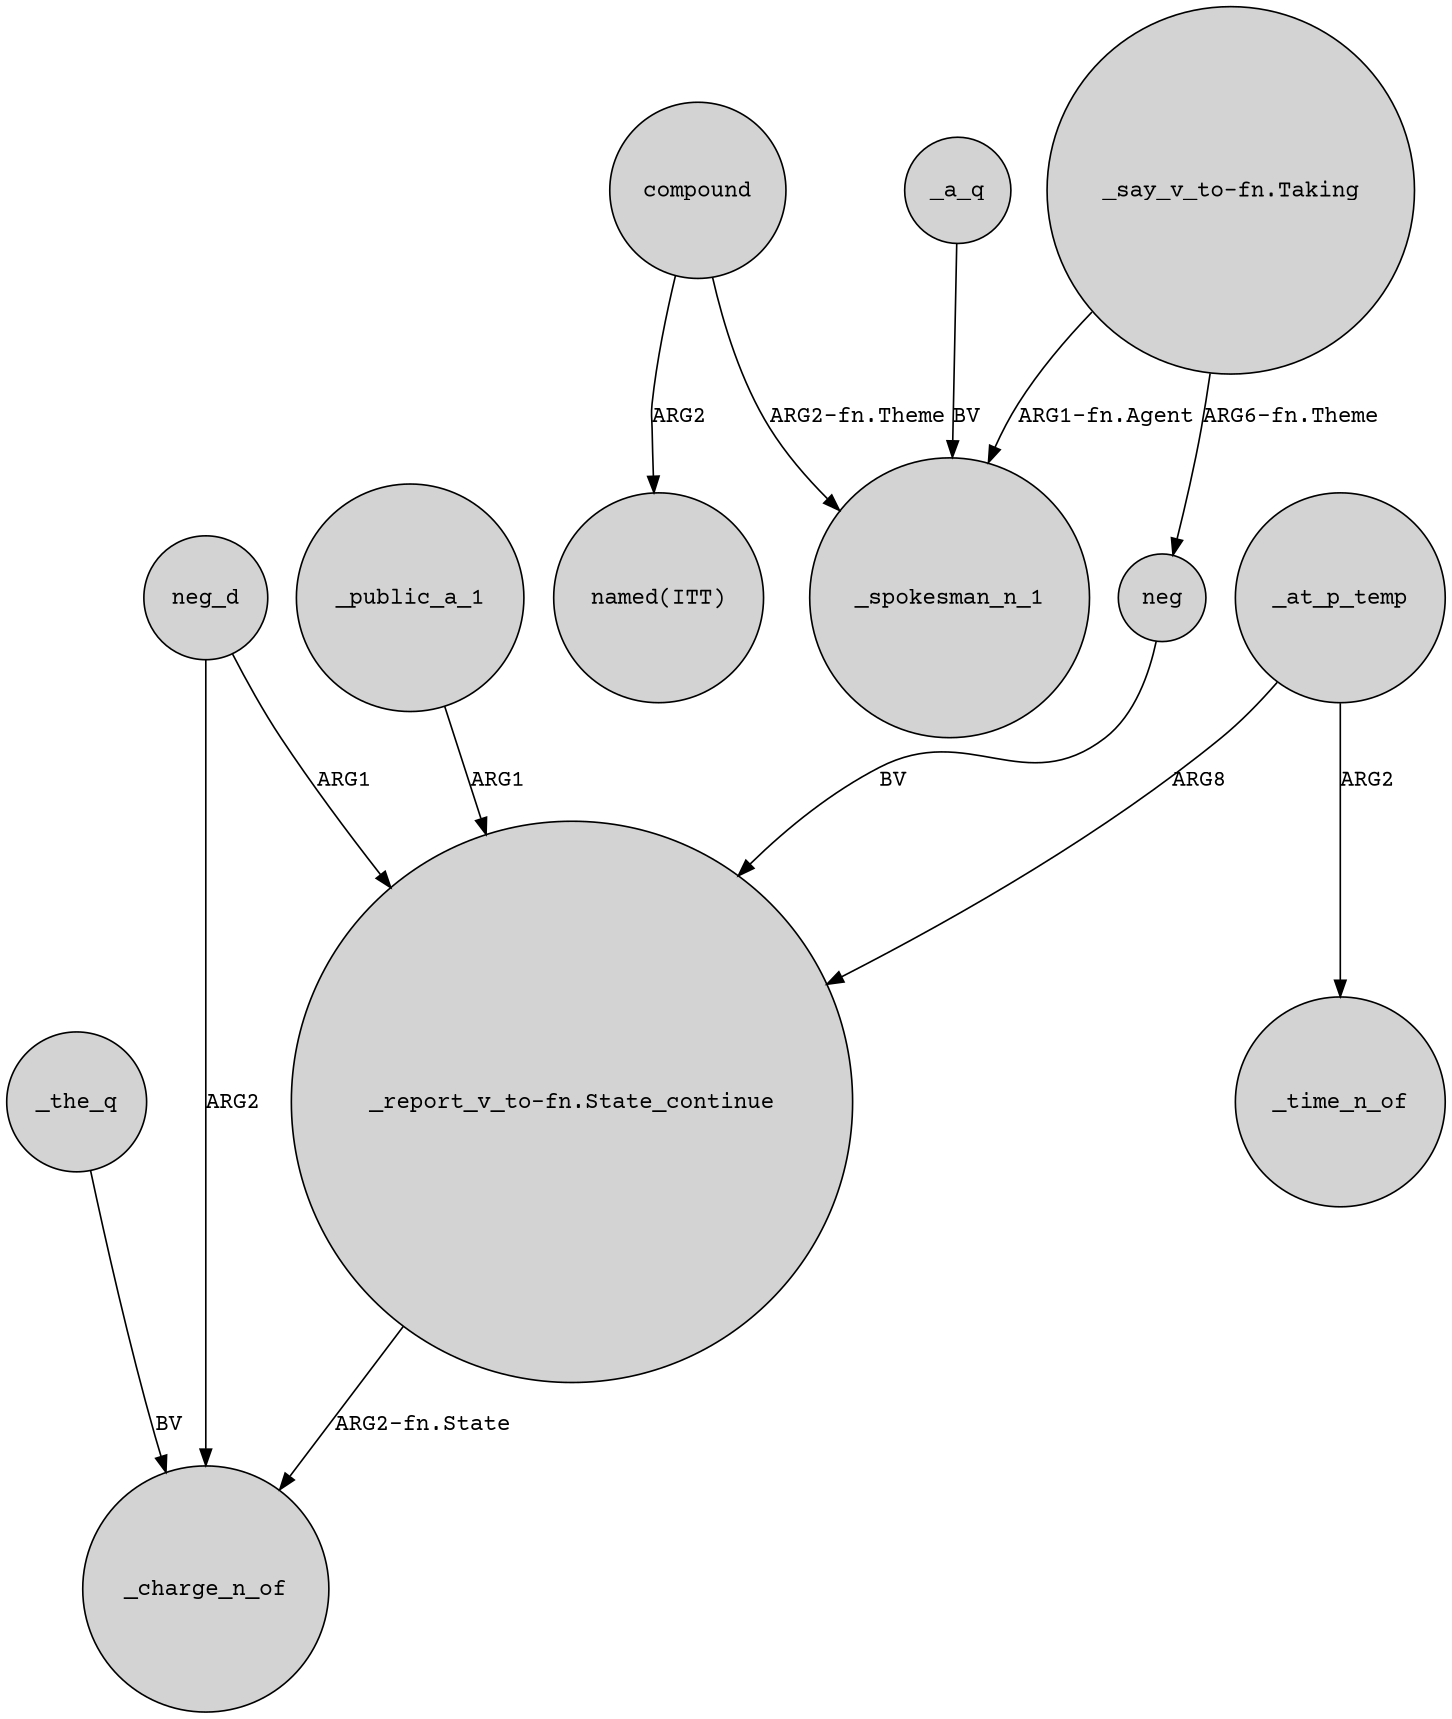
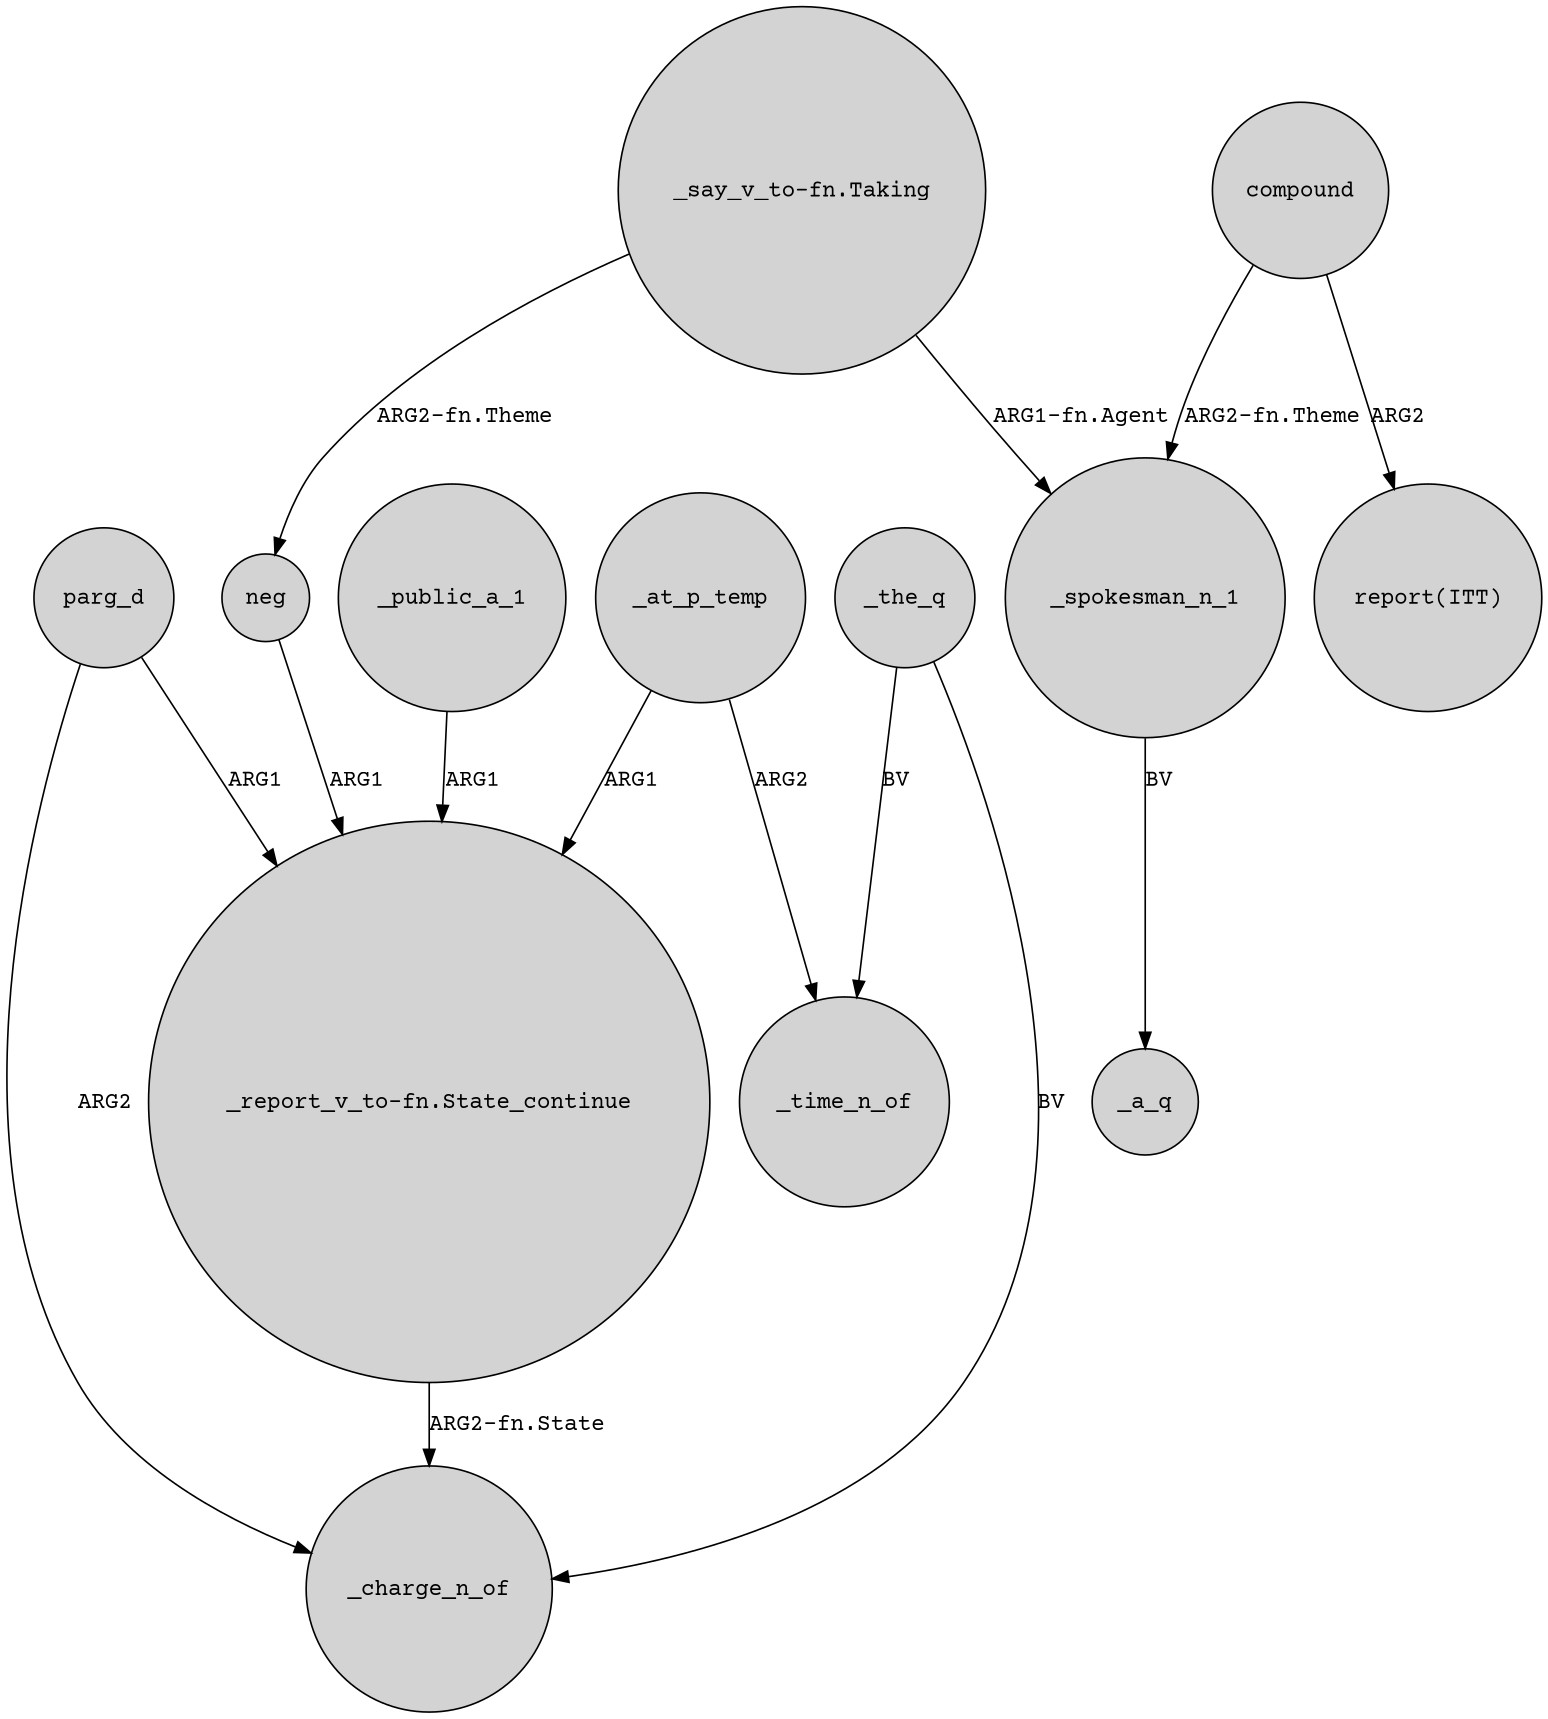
edge "_a_q" -> "_spokesman_n_1": reversed
edge "_say_v_to-fn.Taking" -> "neg": label "ARG6-fn.Theme" -> "ARG2-fn.Theme"
node "neg_d": label "neg_d" -> "parg_d"
node "named(ITT)": label "named(ITT)" -> "report(ITT)"
edge "neg" -> "_report_v_to-fn.State_continue": label "BV" -> "ARG1"
edge "_at_p_temp" -> "_report_v_to-fn.State_continue": label "ARG8" -> "ARG1"
edge "_the_q" -> "_time_n_of": added, label "BV"
